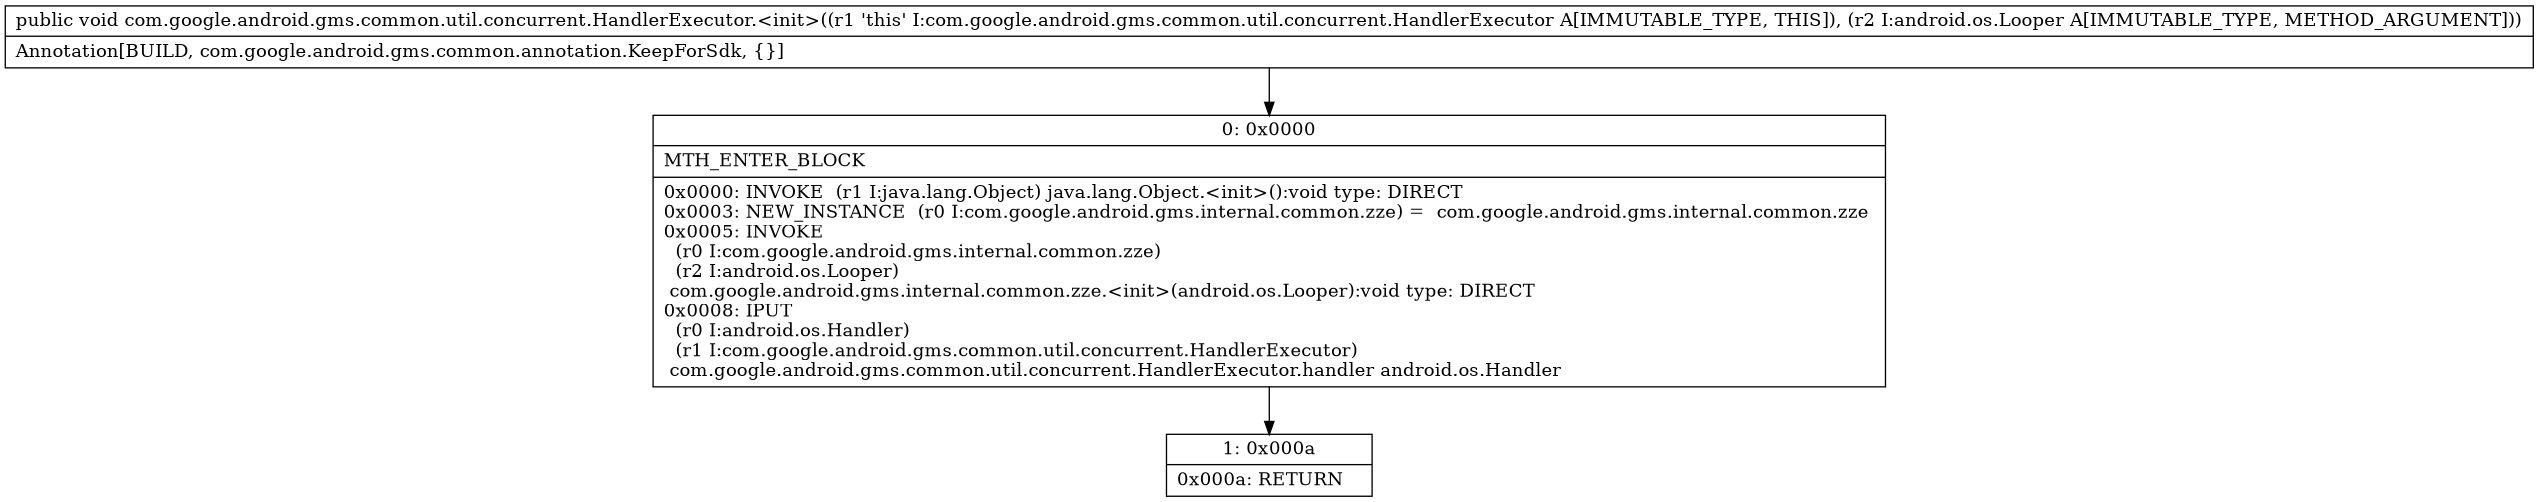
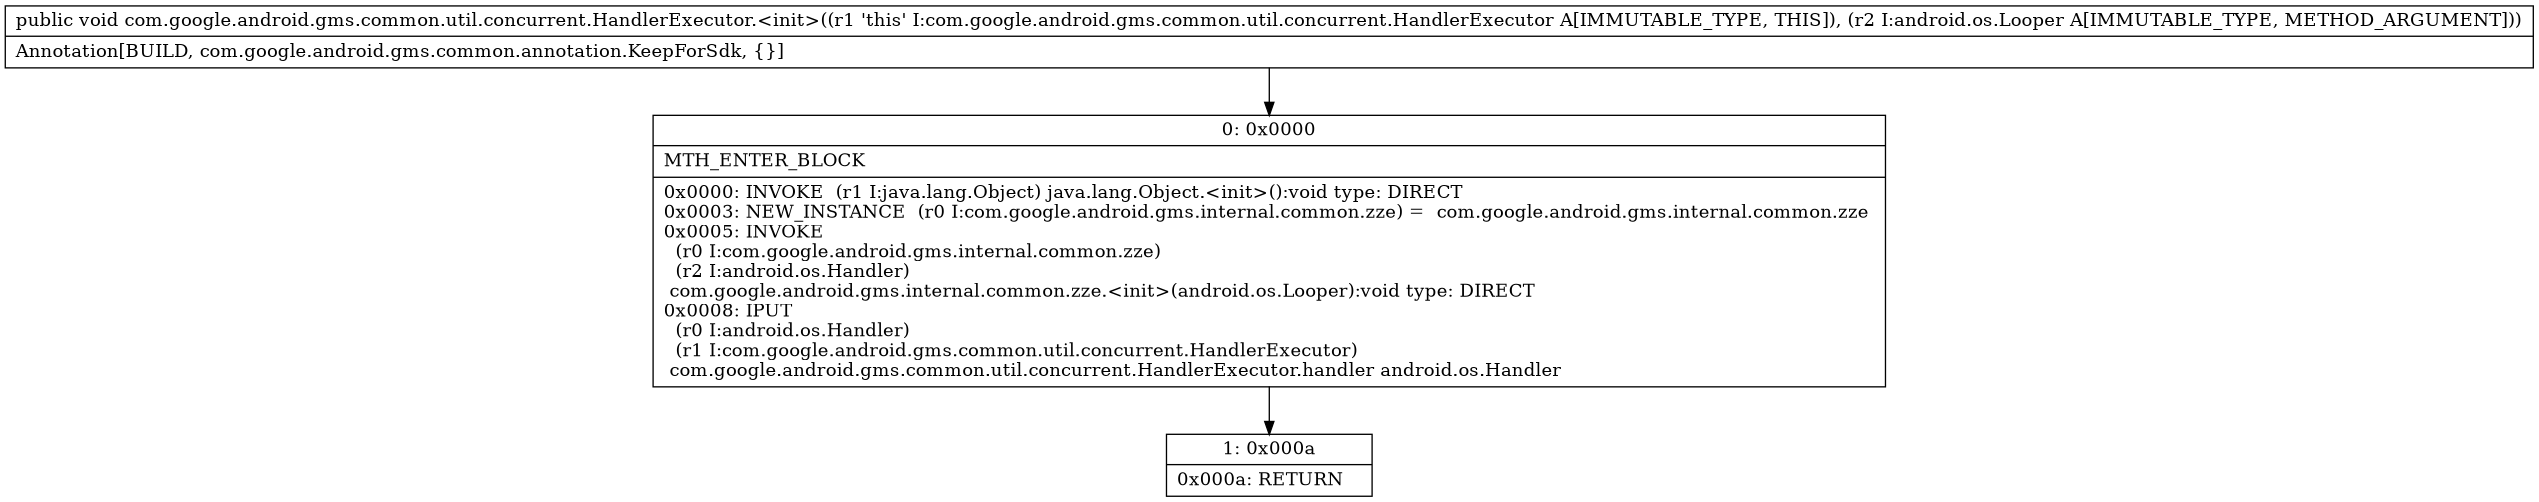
node "0: 0x0000": text "(r2 I:android.os.Looper)" -> "(r2 I:android.os.Handler)"
